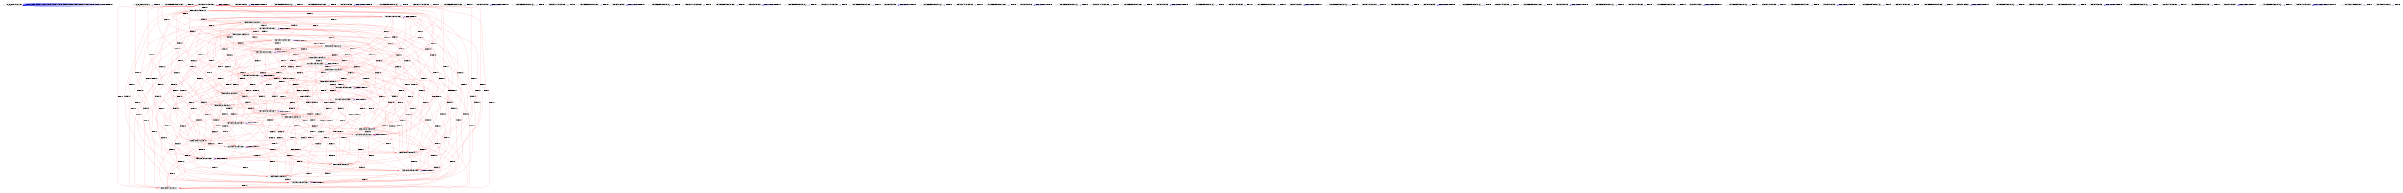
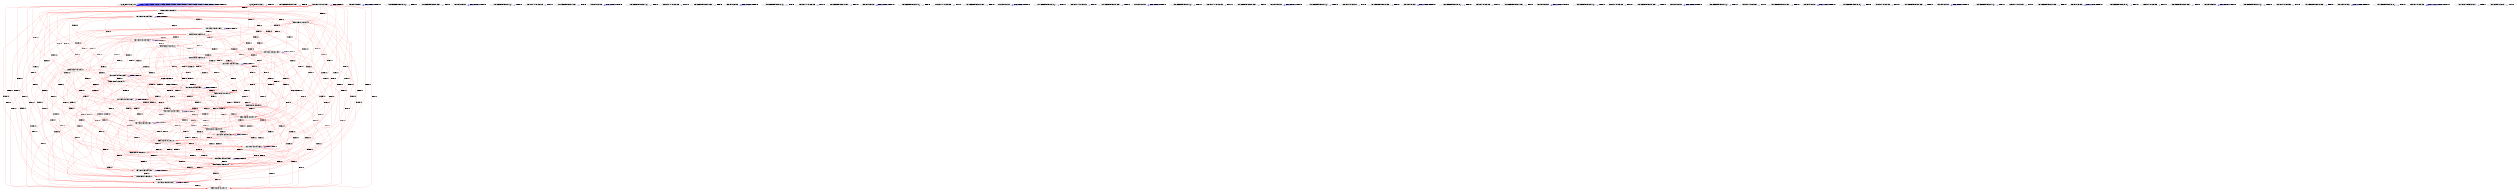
edge "%297 = load i8* %291, align 1, !tbaa !..." -> "store i32 %308, i32* %309, align 4, !t...": now "store i32 %298, i32* %299, align 4, !t..." -> "store i32 %308, i32* %309, align 4, !t..."
edge "store i32 %318, i32* %319, align 4, !t..." -> "%332 = load i8* %326, align 1, !tbaa !...": removed, label "D:13.00ns L:1"
edge "store i32 %358, i32* %359, align 4, !t..." -> "%362 = load i8* %356, align 1, !tbaa !...": label "D:13.00ns L:1" -> "D:12.00ns L:1"
